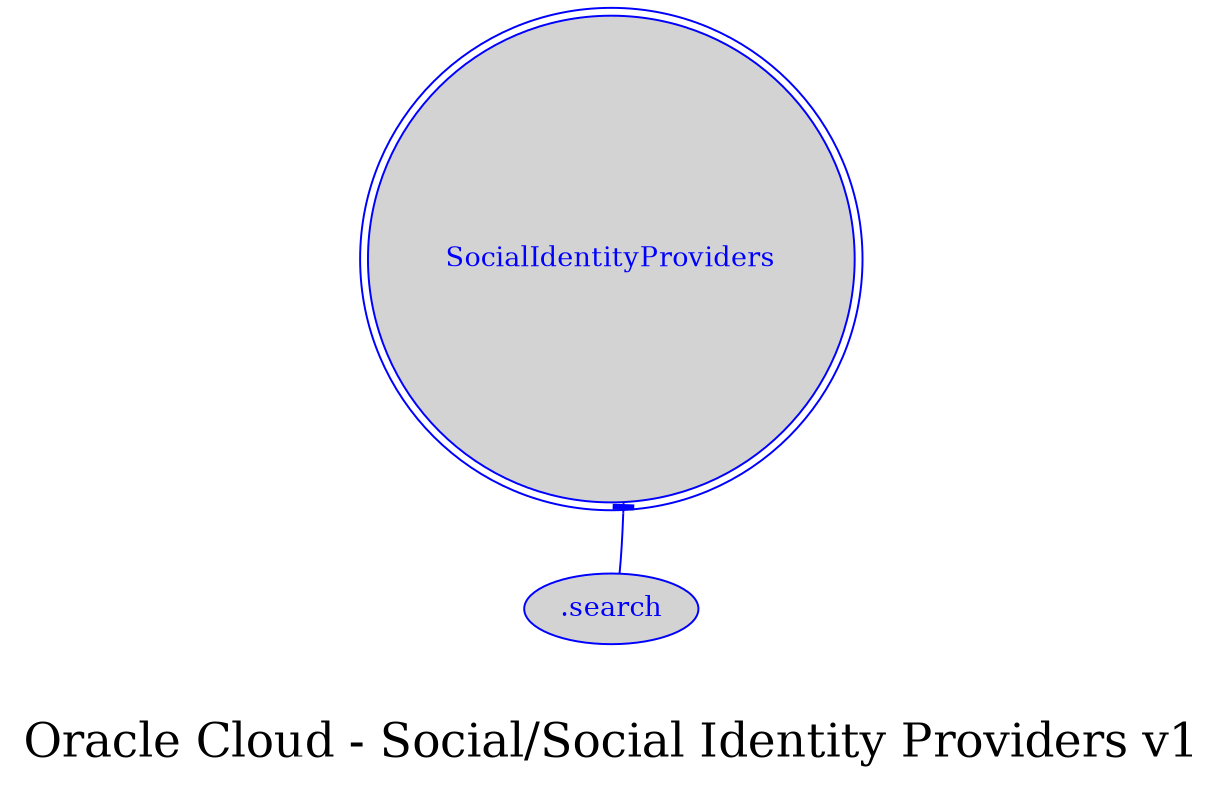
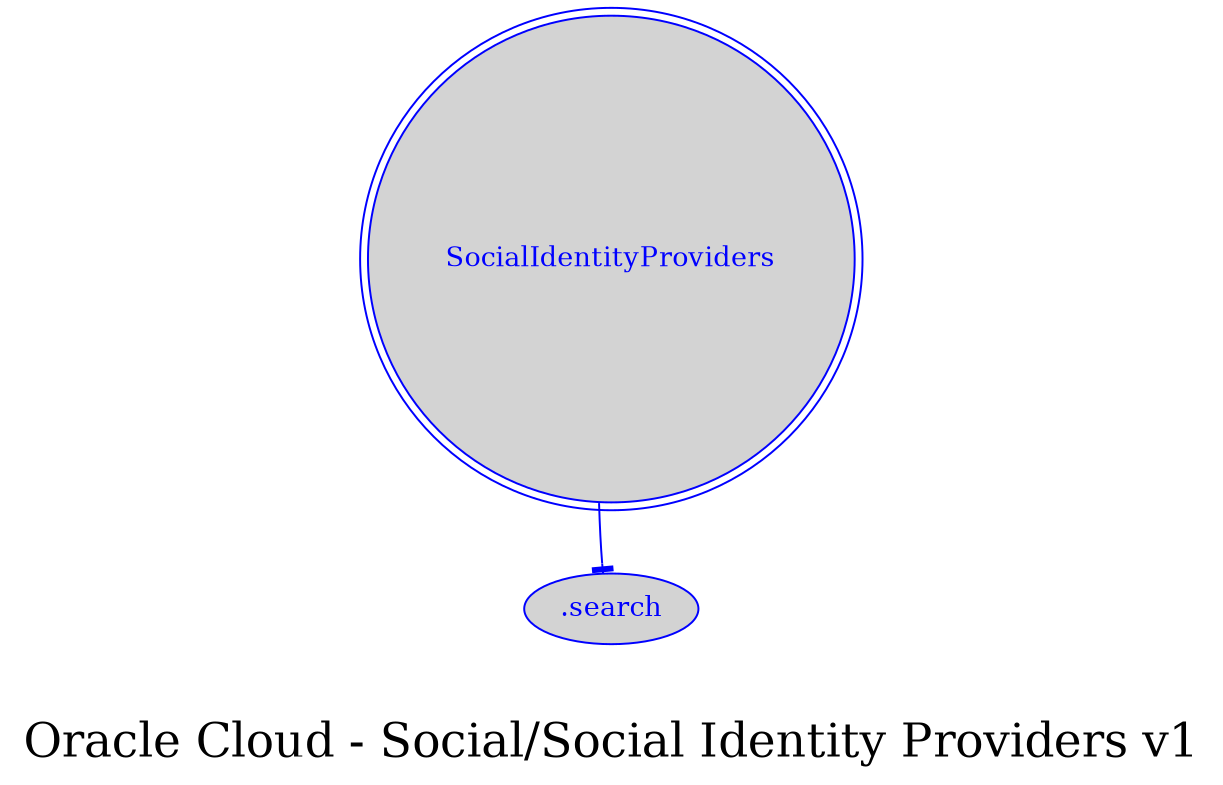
edge ".search" -> "SocialIdentityProviders": reversed
